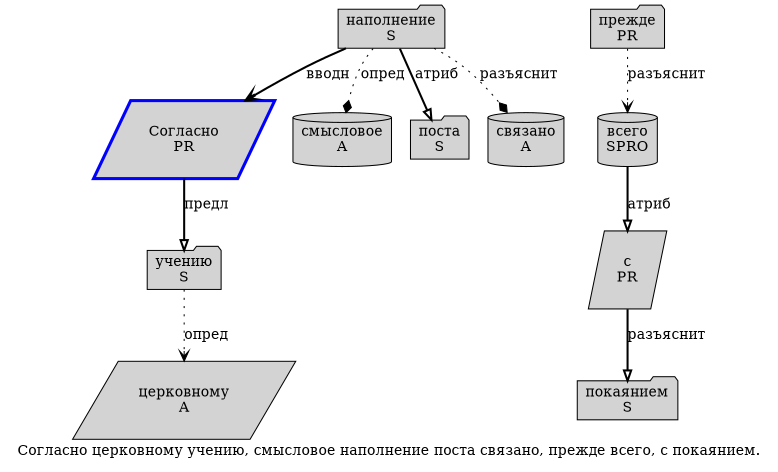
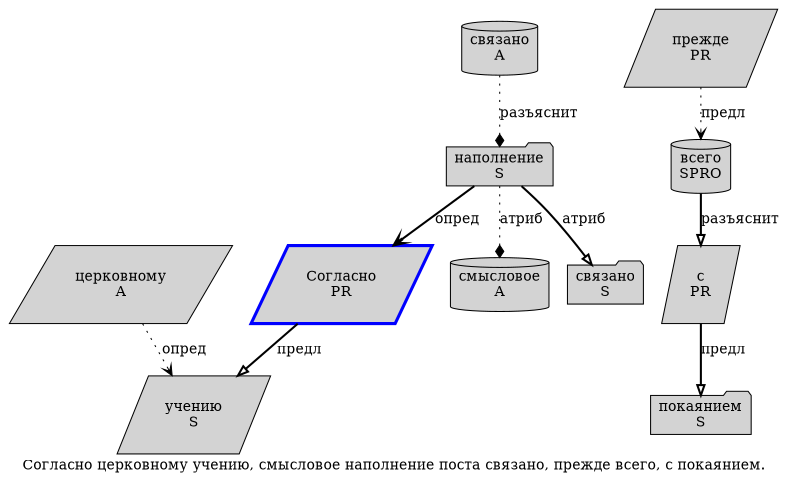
node "прежде PR": shape folder -> parallelogram
edge "наполнение S" -> "связано A": reversed
edge "наполнение S" -> "Согласно PR": label "вводн" -> "опред"
edge "наполнение S" -> "смысловое A": label "опред" -> "атриб"
edge "прежде PR" -> "всего SPRO": label "разъяснит" -> "предл"
node "поста S": label "поста S" -> "связано S"
edge "всего SPRO" -> "с PR": label "атриб" -> "разъяснит"
node "учению S": shape folder -> parallelogram
edge "учению S" -> "церковному A": reversed
edge "с PR" -> "покаянием S": label "разъяснит" -> "предл"
